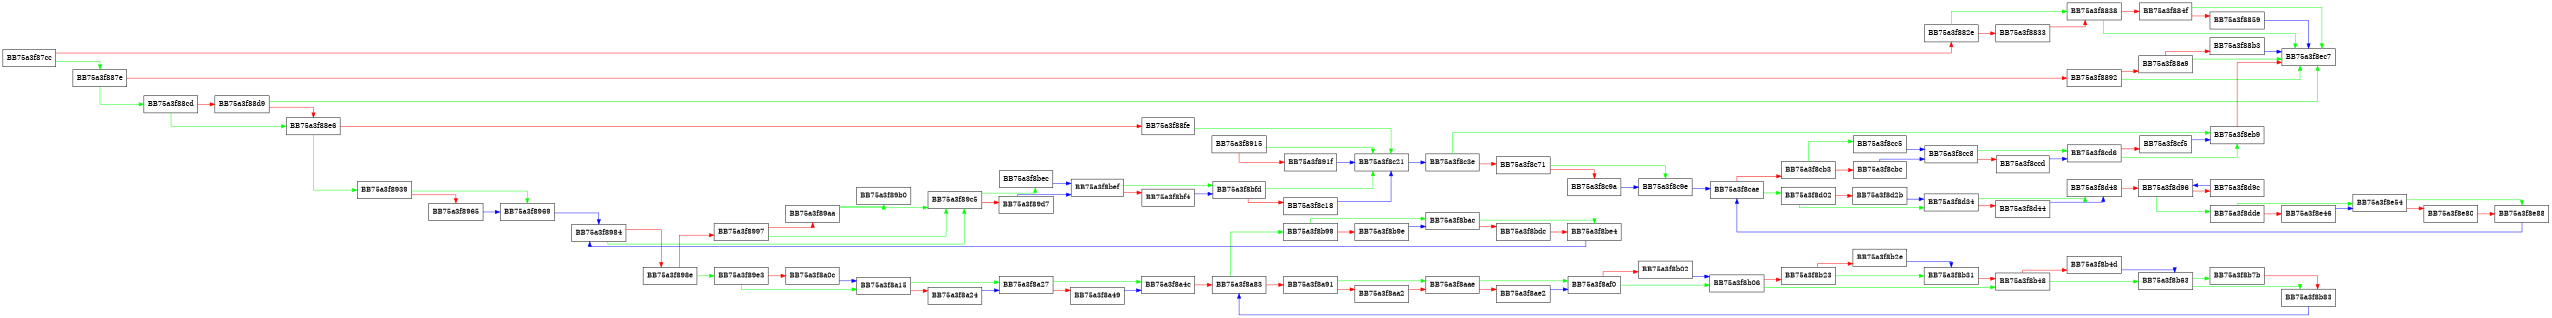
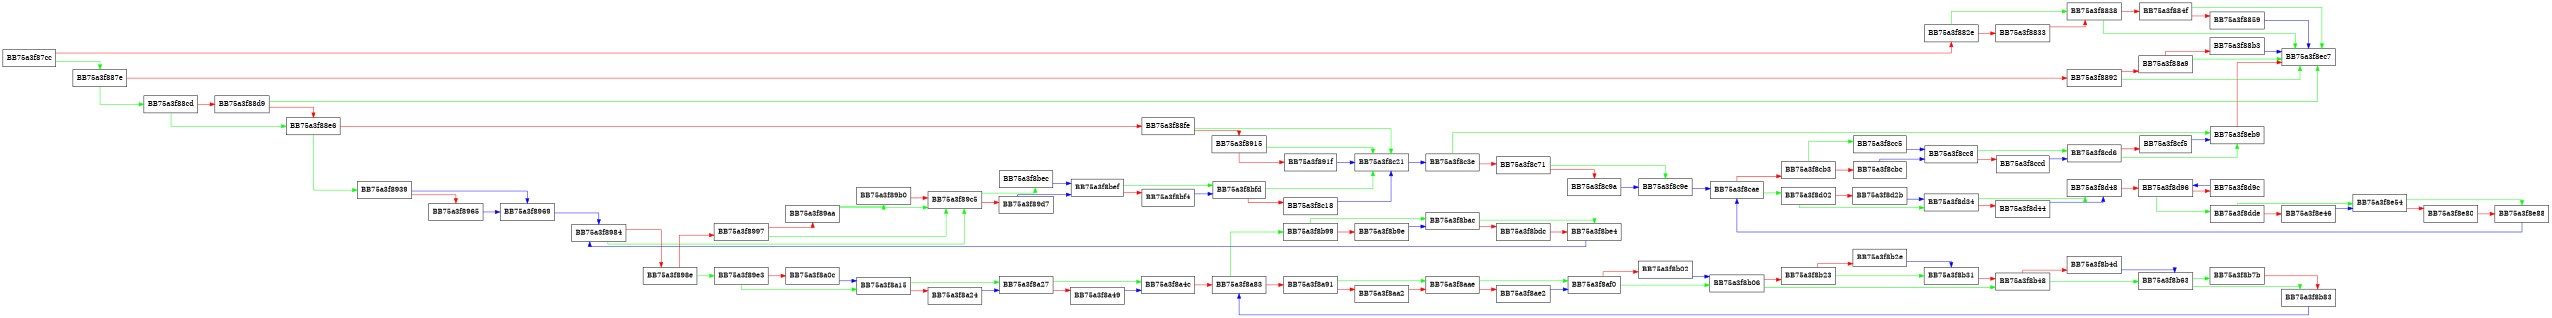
edge "BB75a3f88fe" -> "BB75a3f8915": added
edge "BB75a3f8939" -> "BB75a3f8969": color green -> blue
edge "BB75a3f89b0" -> "BB75a3f89c5": added
